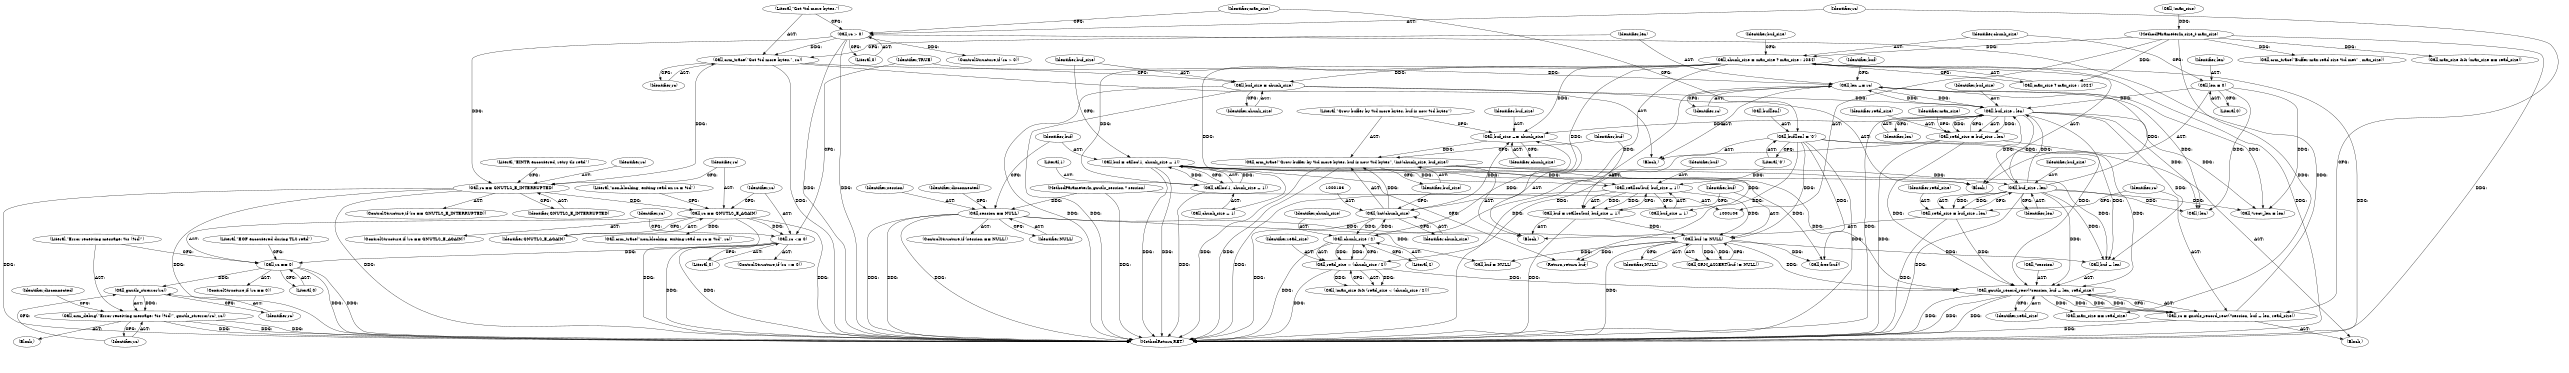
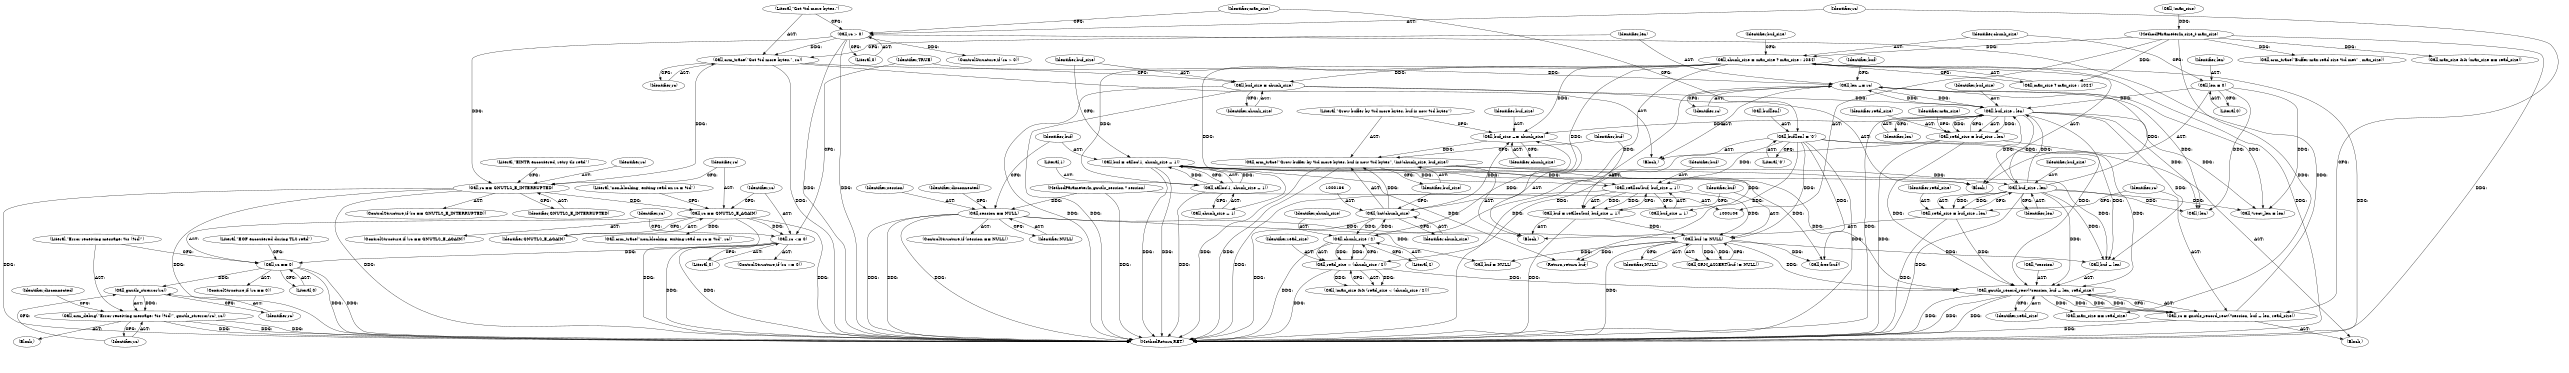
edge "(Literal,'0')" -> "(Call,realloc(buf, buf_size + 1))": now "(Call,buf[len] = '0')" -> "(Call,realloc(buf, buf_size + 1))"
edge "(Call,calloc(1, chunk_size + 1))" -> "(Call,chunk_size + 1)": added, label "CFG:"
edge "(Call,buf = calloc(1, chunk_size + 1))" -> "(Return,return buf;)": label "CFG: " -> "DDG: "
